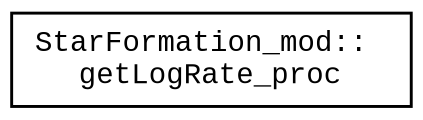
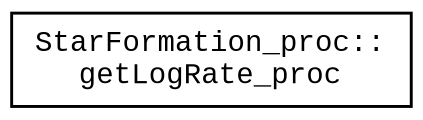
node "StarFormation_mod:: getLogRate_proc": label "StarFormation_mod:: getLogRate_proc" -> "StarFormation_proc:: getLogRate_proc"
